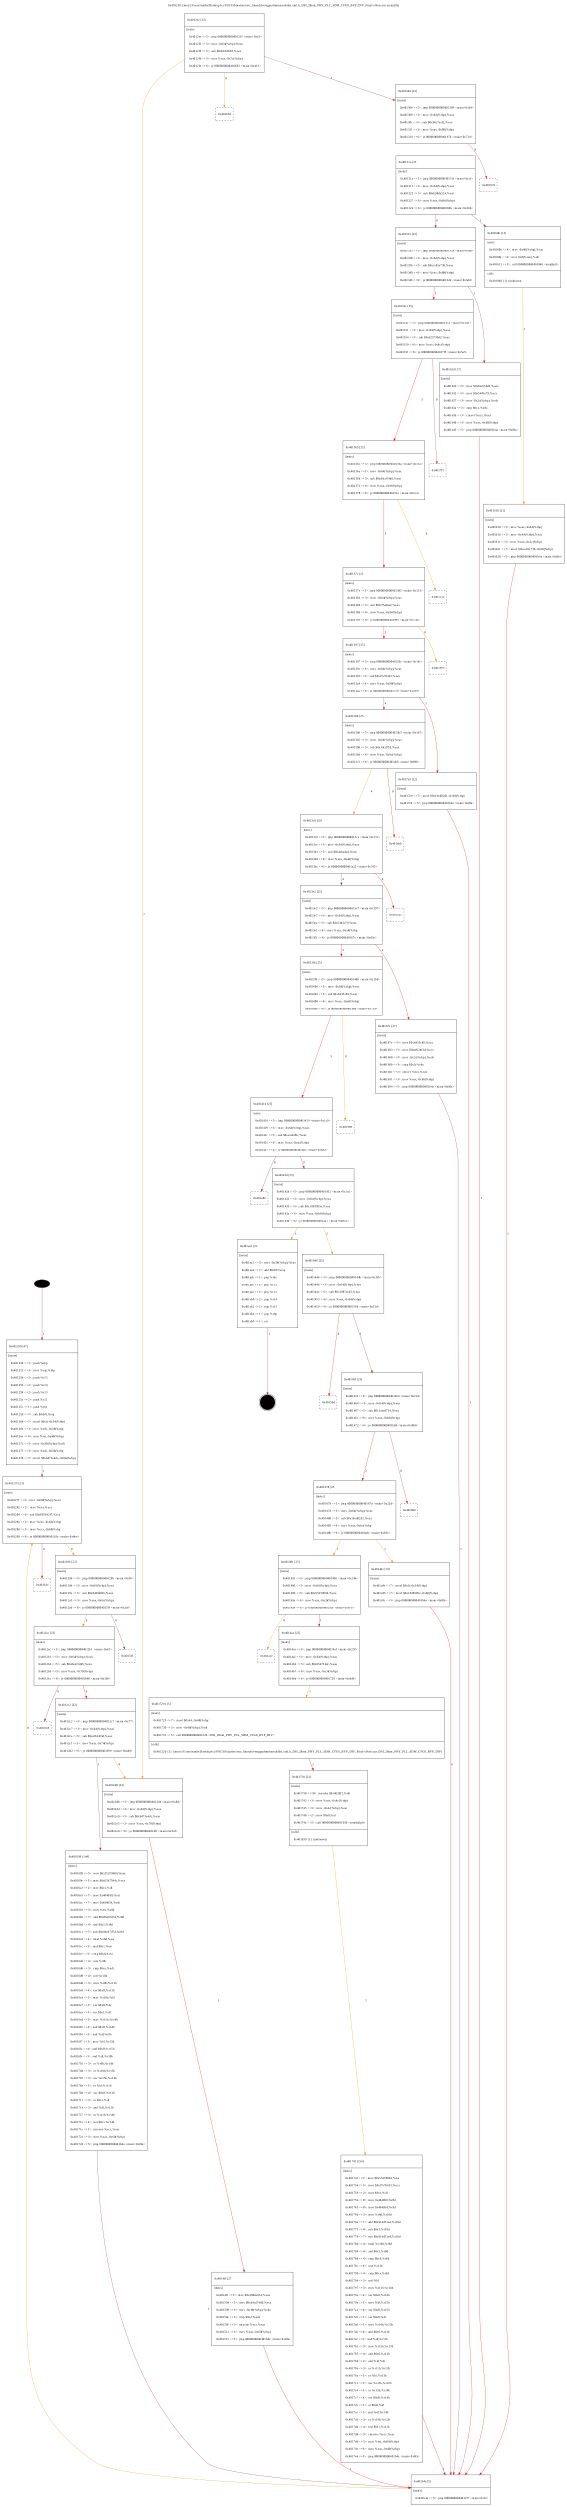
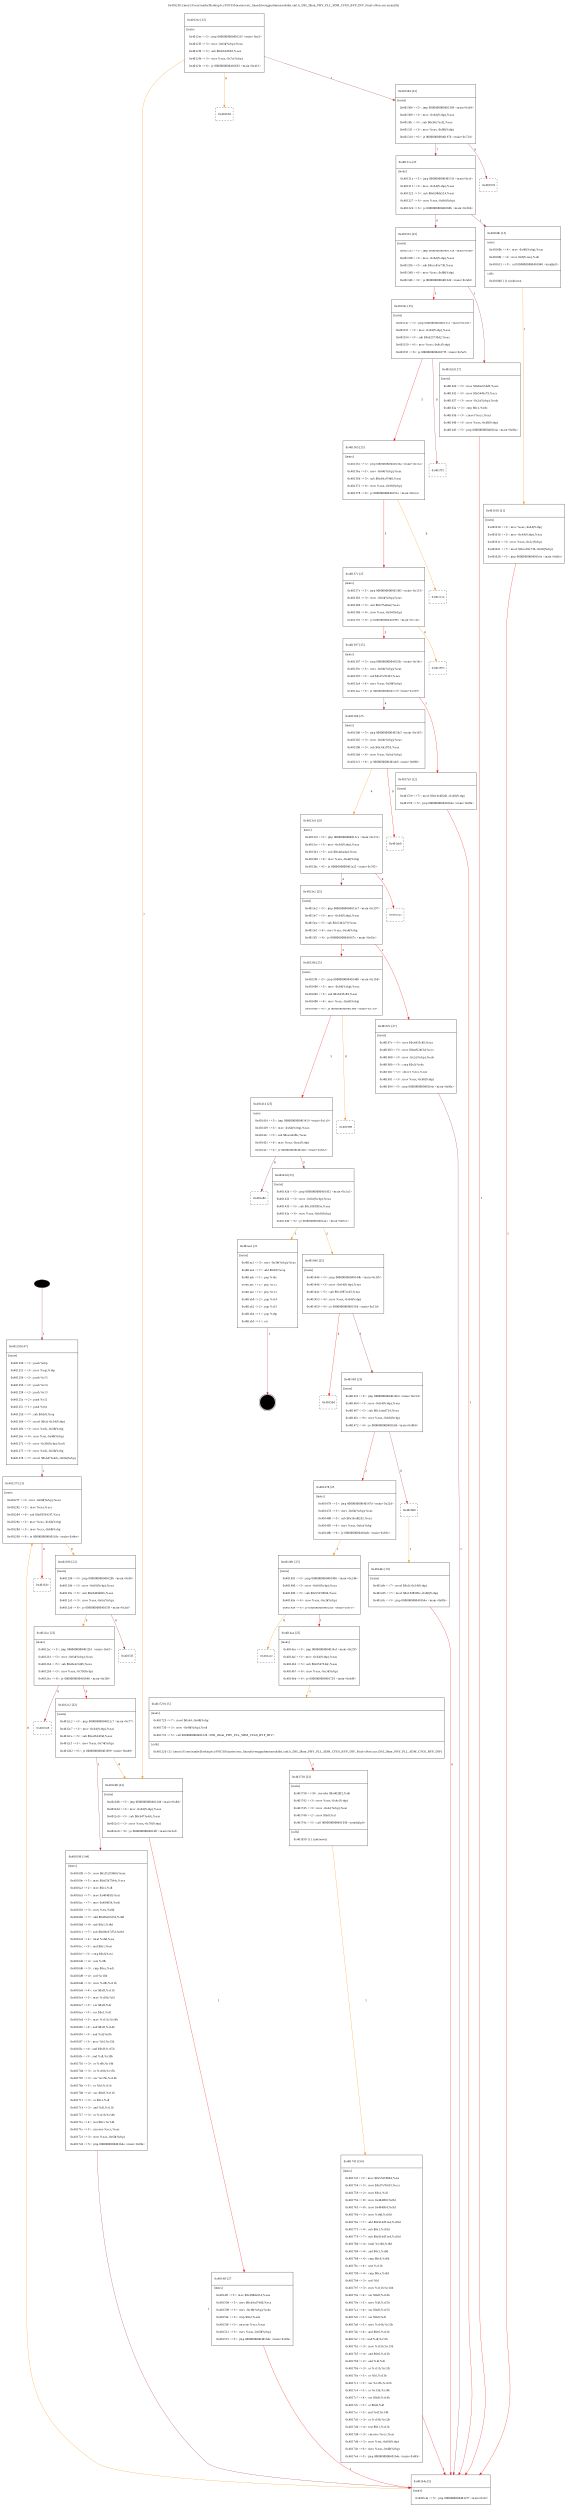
edge "0x401304 [22]" -> "0x40131a [25]": added, label "7"
edge "0x401478 [25]" -> "0x401a8e [19]": now "0x401b06" -> "0x401a8e [19]"
